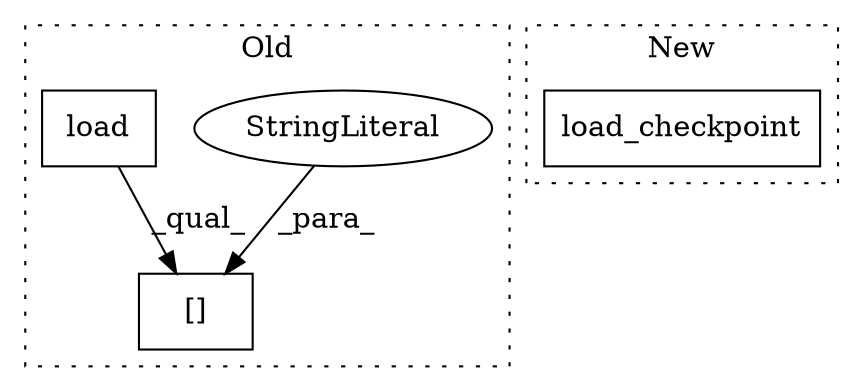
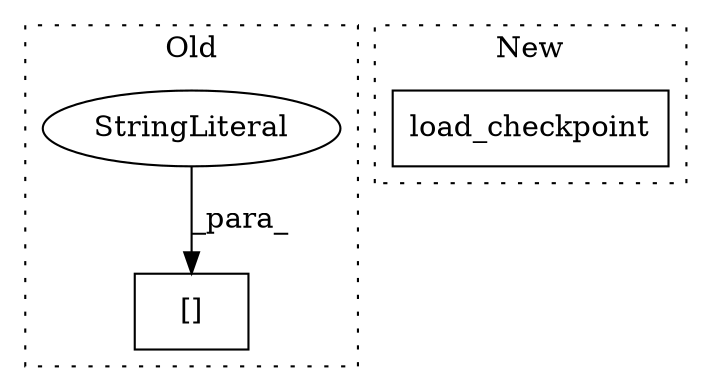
node "load": removed
